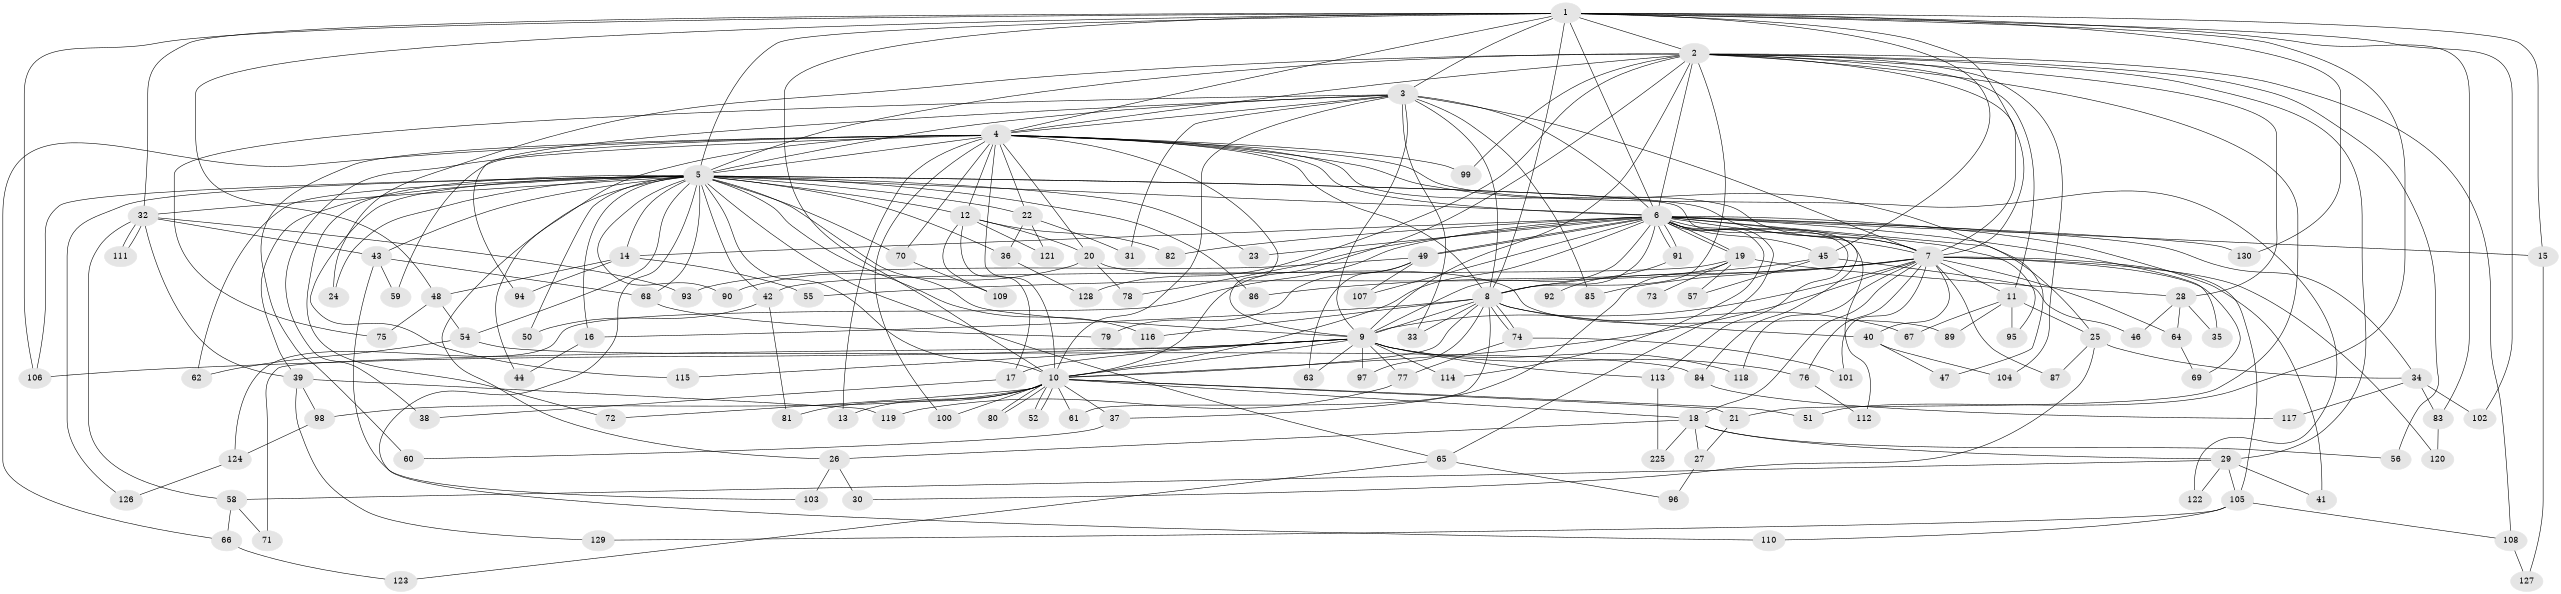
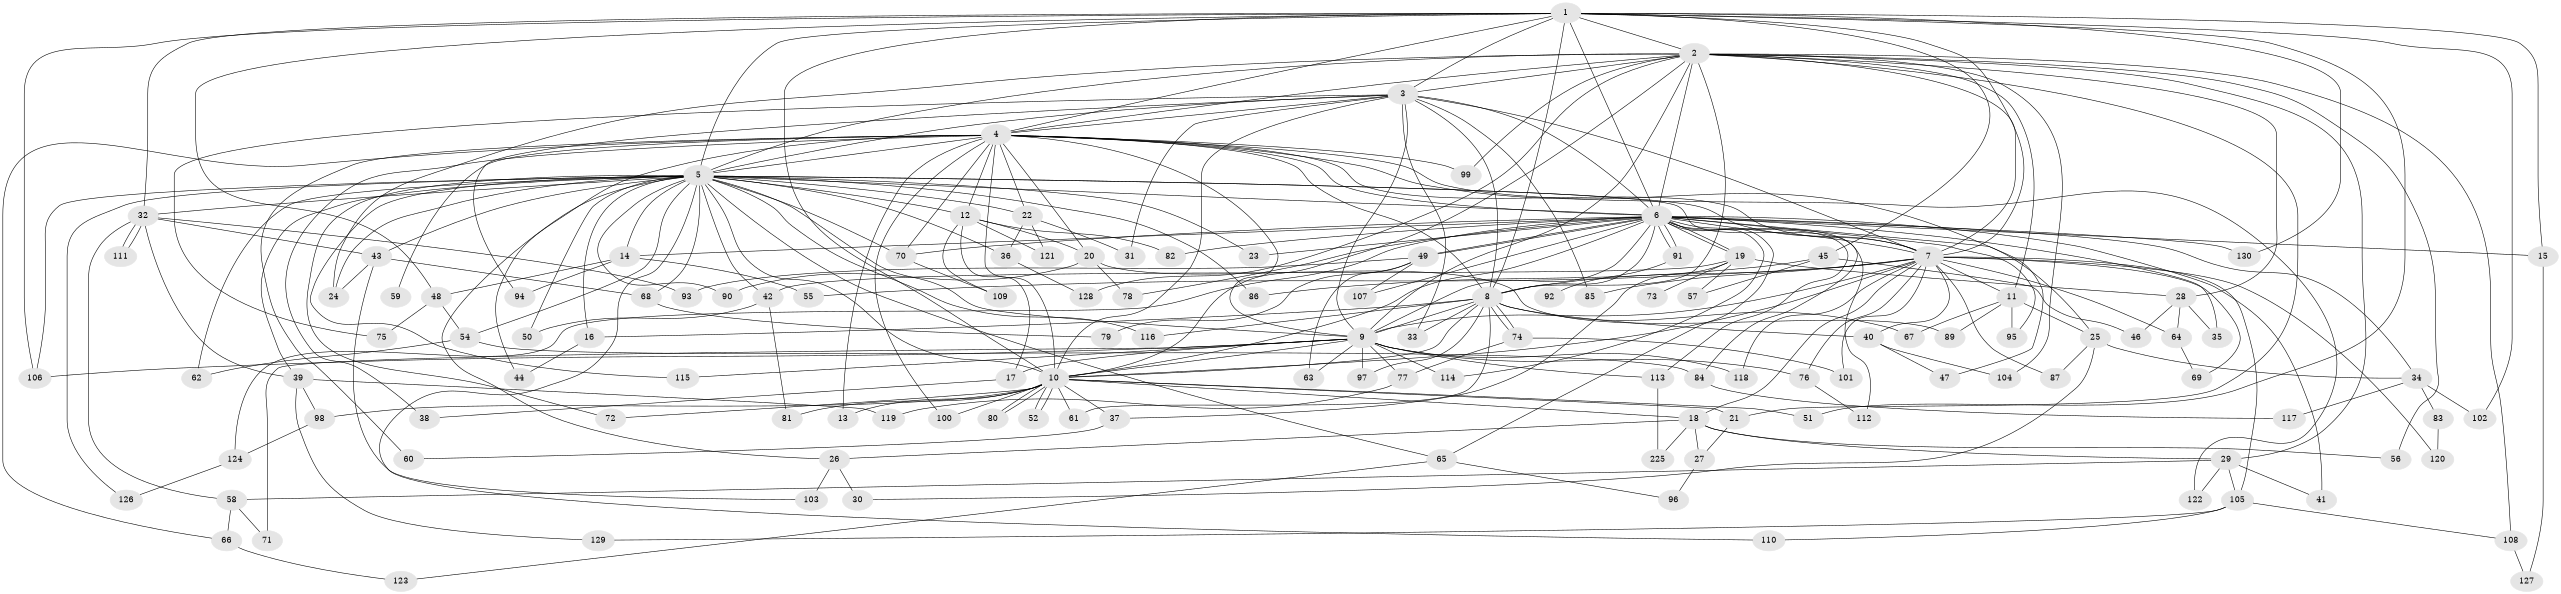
edge "1" -- "83": removed
edge "2" -- "3": added
edge "6" -- "45": now "6" -- "70"
edge "43" -- "59": now "43" -- "24"
